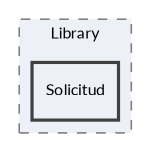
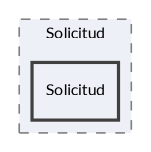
cluster "Library": label "Library" -> "Solicitud"
